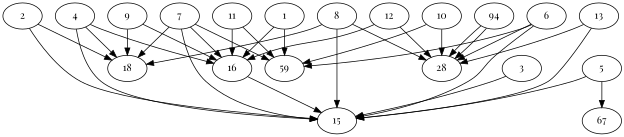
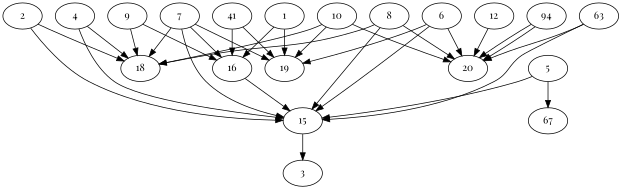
node "11": label "11" -> "41"
node "13": label "13" -> "63"
edge "10" -> "18": added
edge "12" -> "16": removed
edge "4" -> "16": removed
node "59": label "59" -> "19"
node "28": label "28" -> "20"
edge "3" -> "15": reversed
